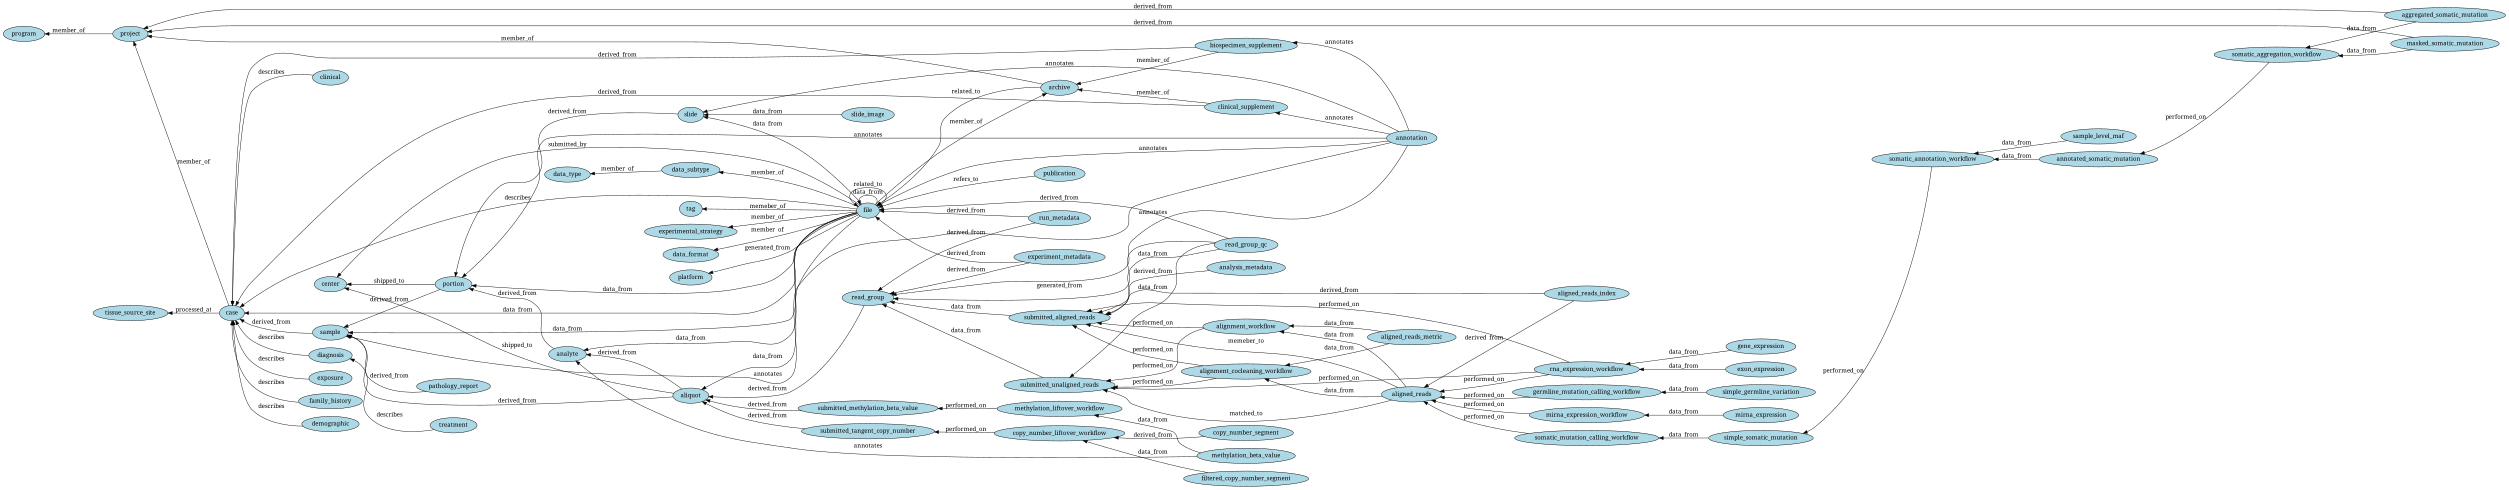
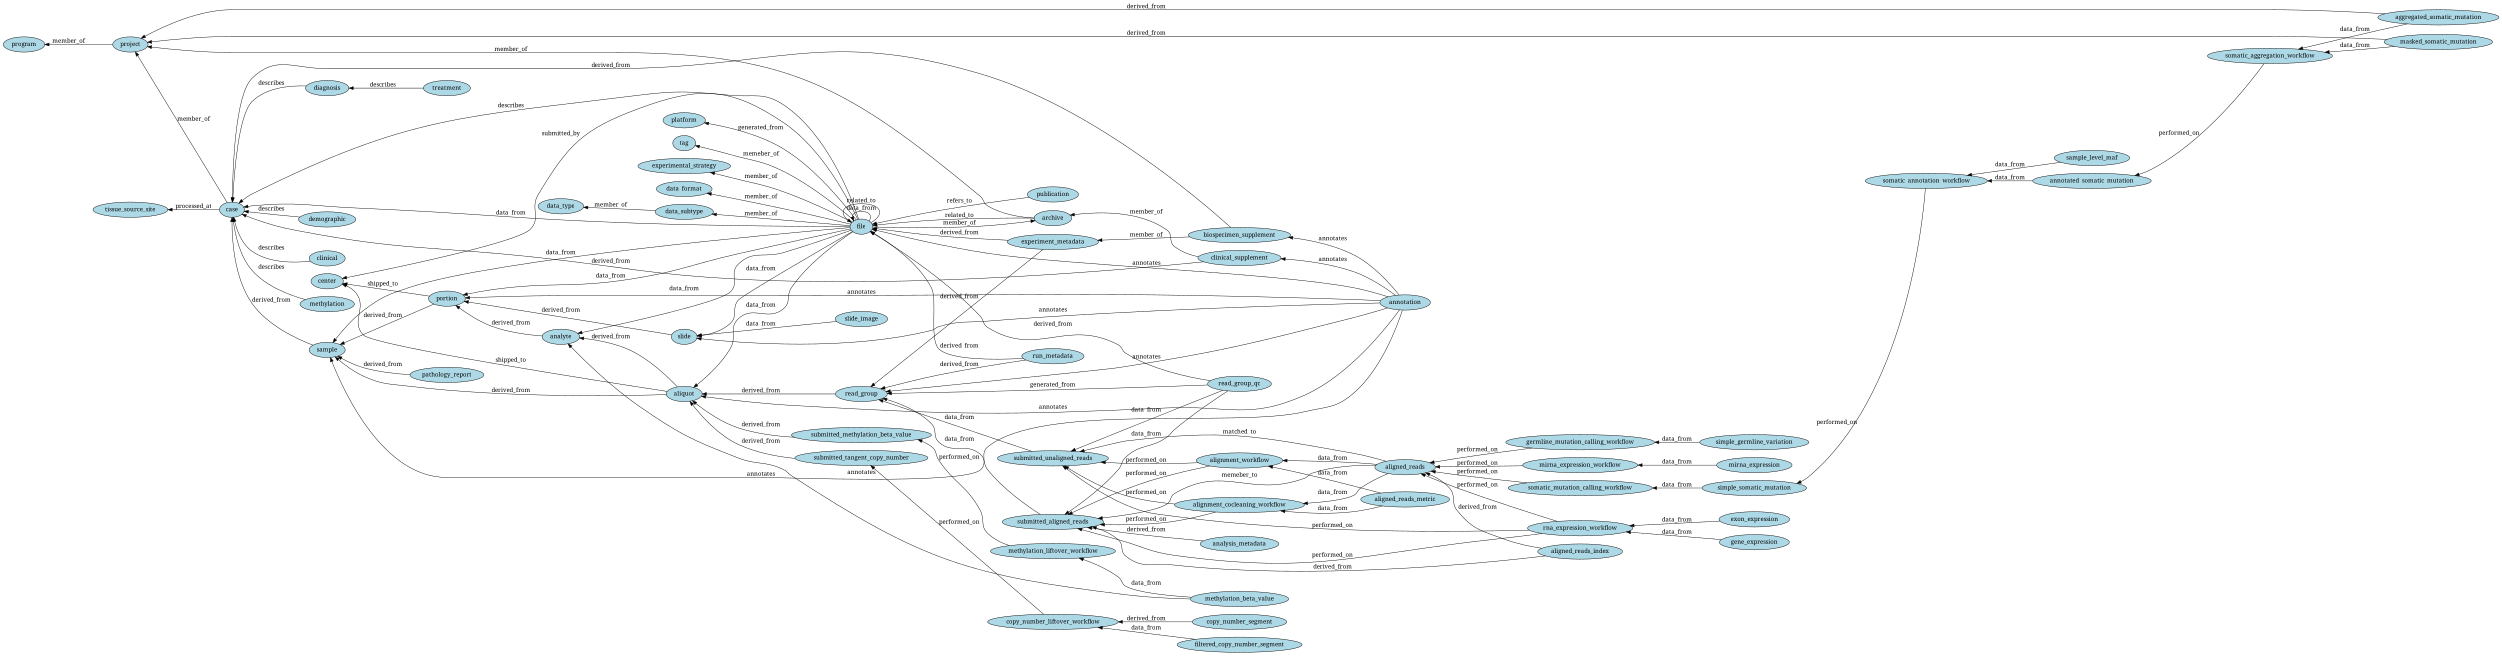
edge "biospecimen_supplement" -> "archive": now "biospecimen_supplement" -> "experiment_metadata"
node "exposure": label "exposure" -> "methylation"
node "family_history": removed
edge "annotation" -> "aliquot": added, label "annotates"
